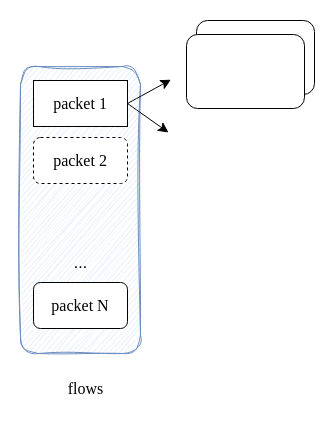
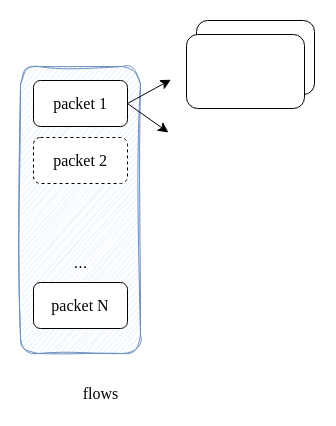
node "packet 1": shape rectangle -> rounded rectangle
node "flows": moved (85, 388) -> (100, 393)
